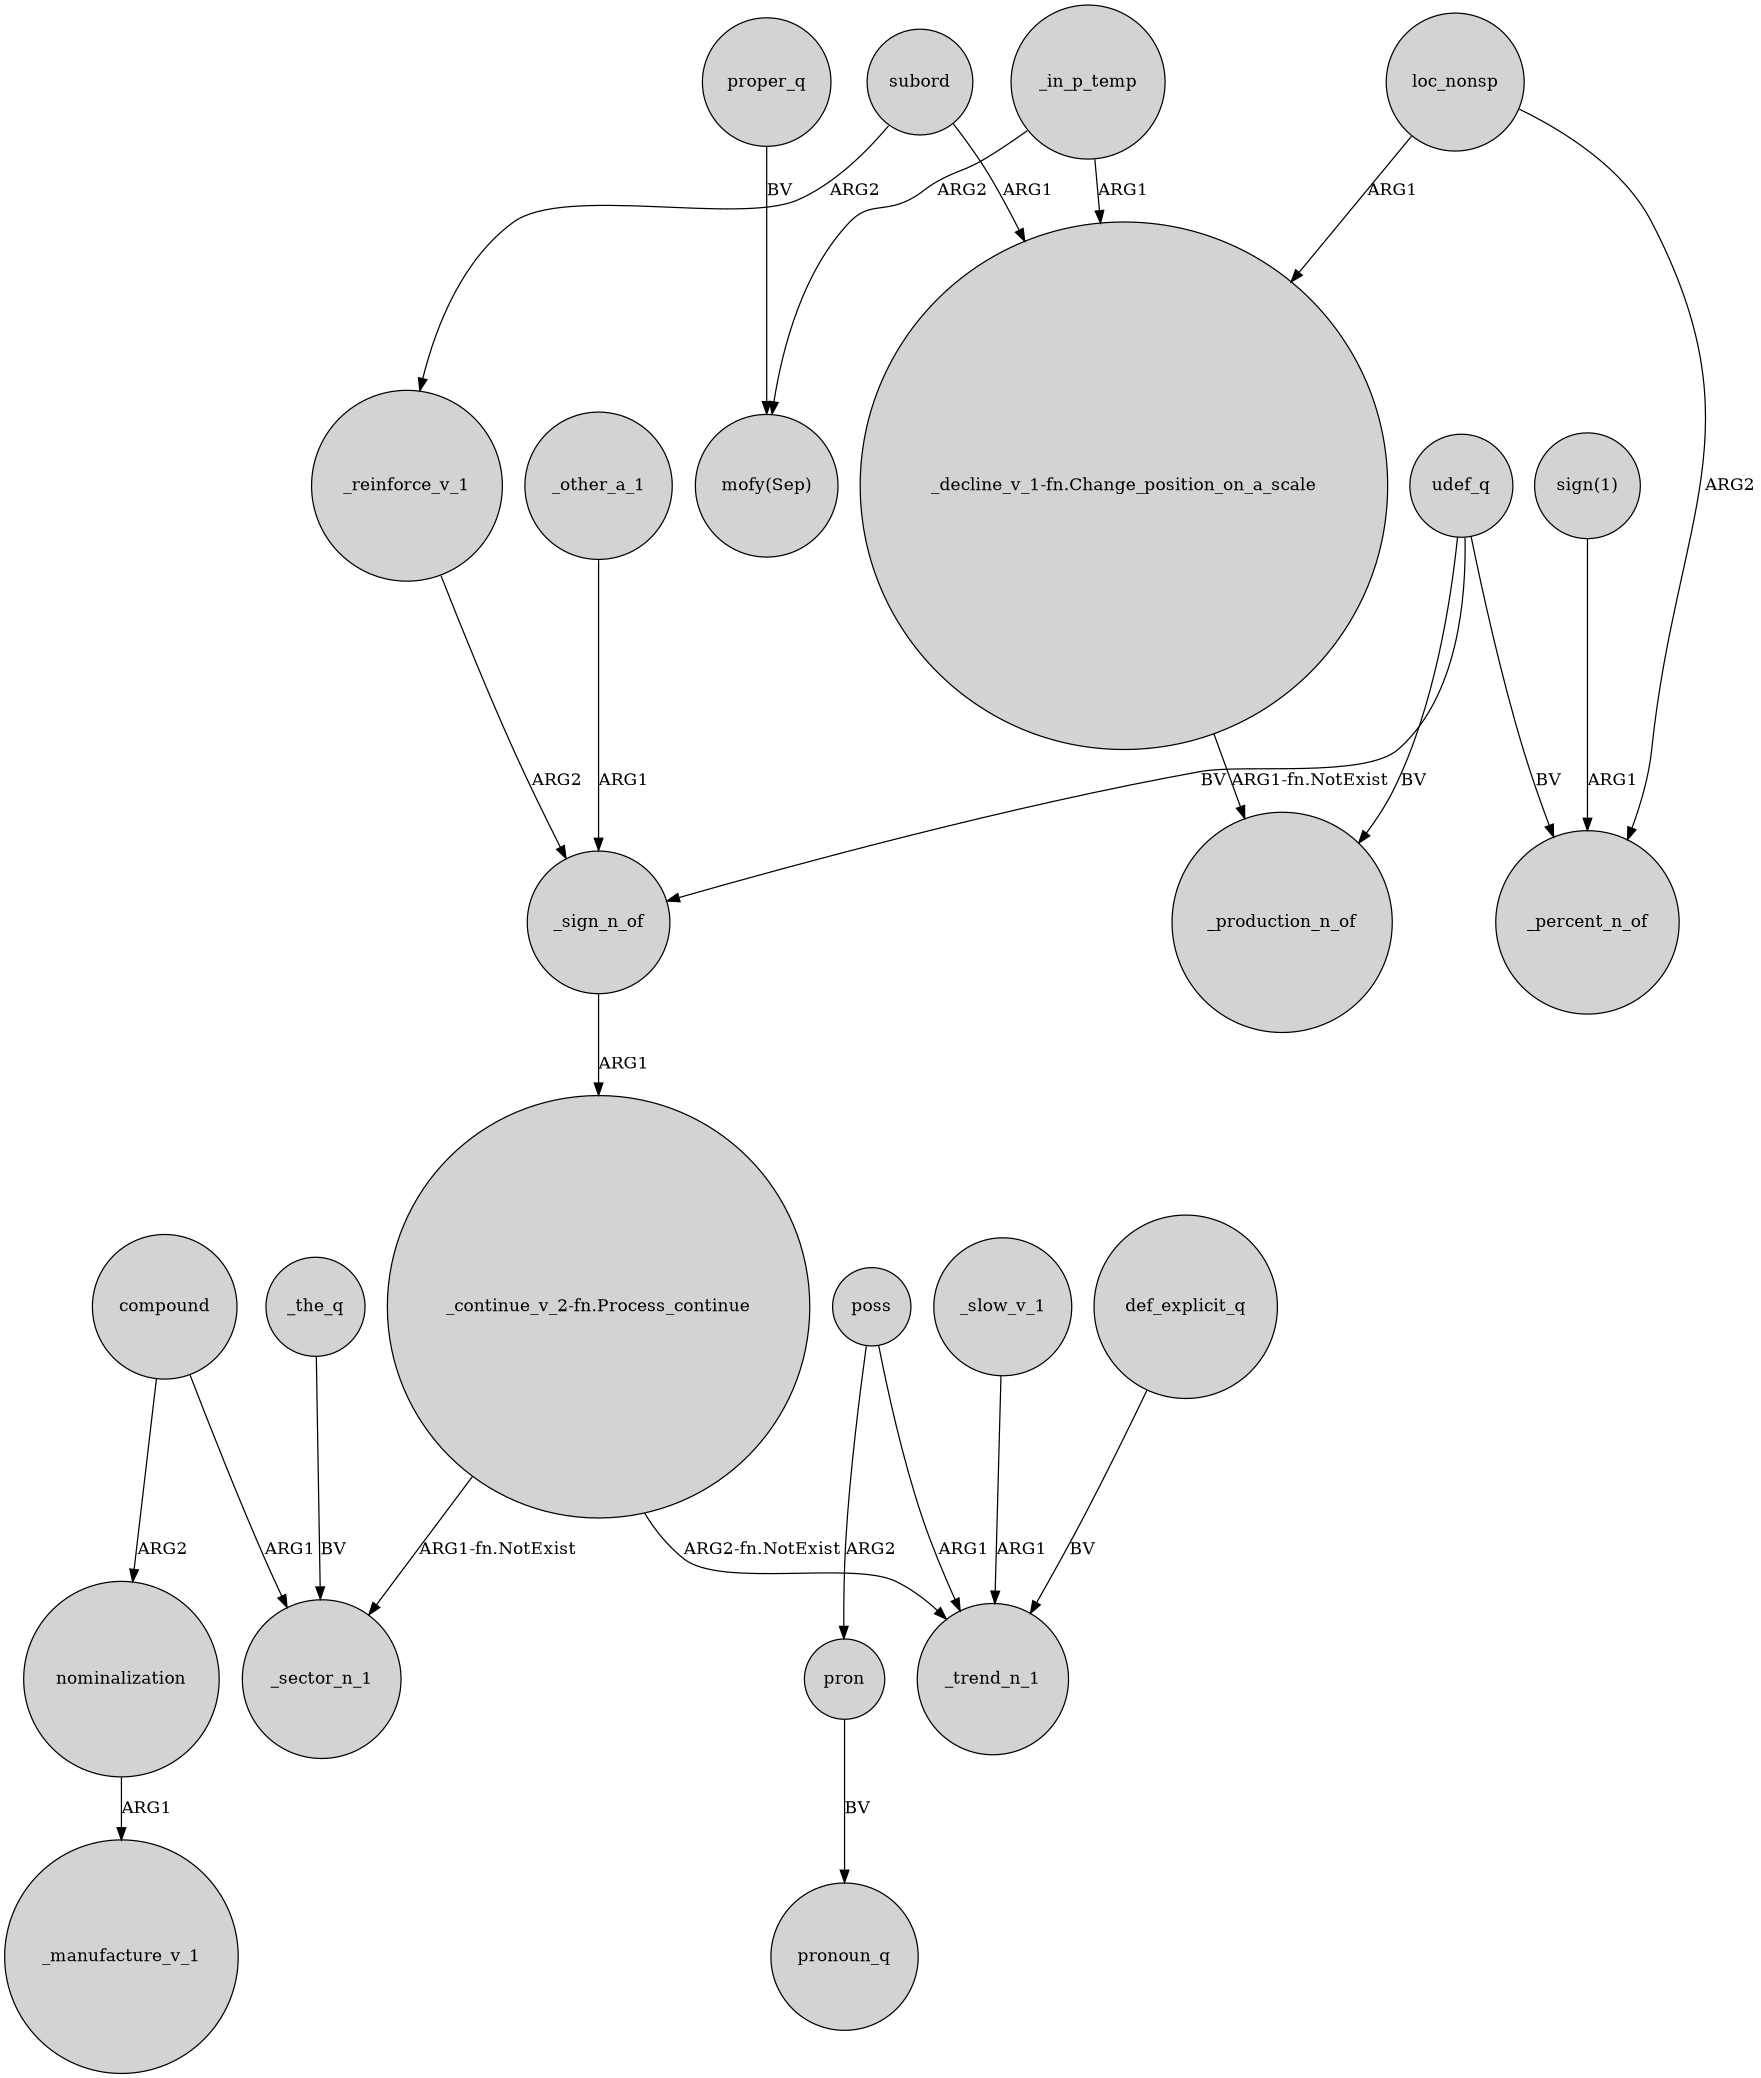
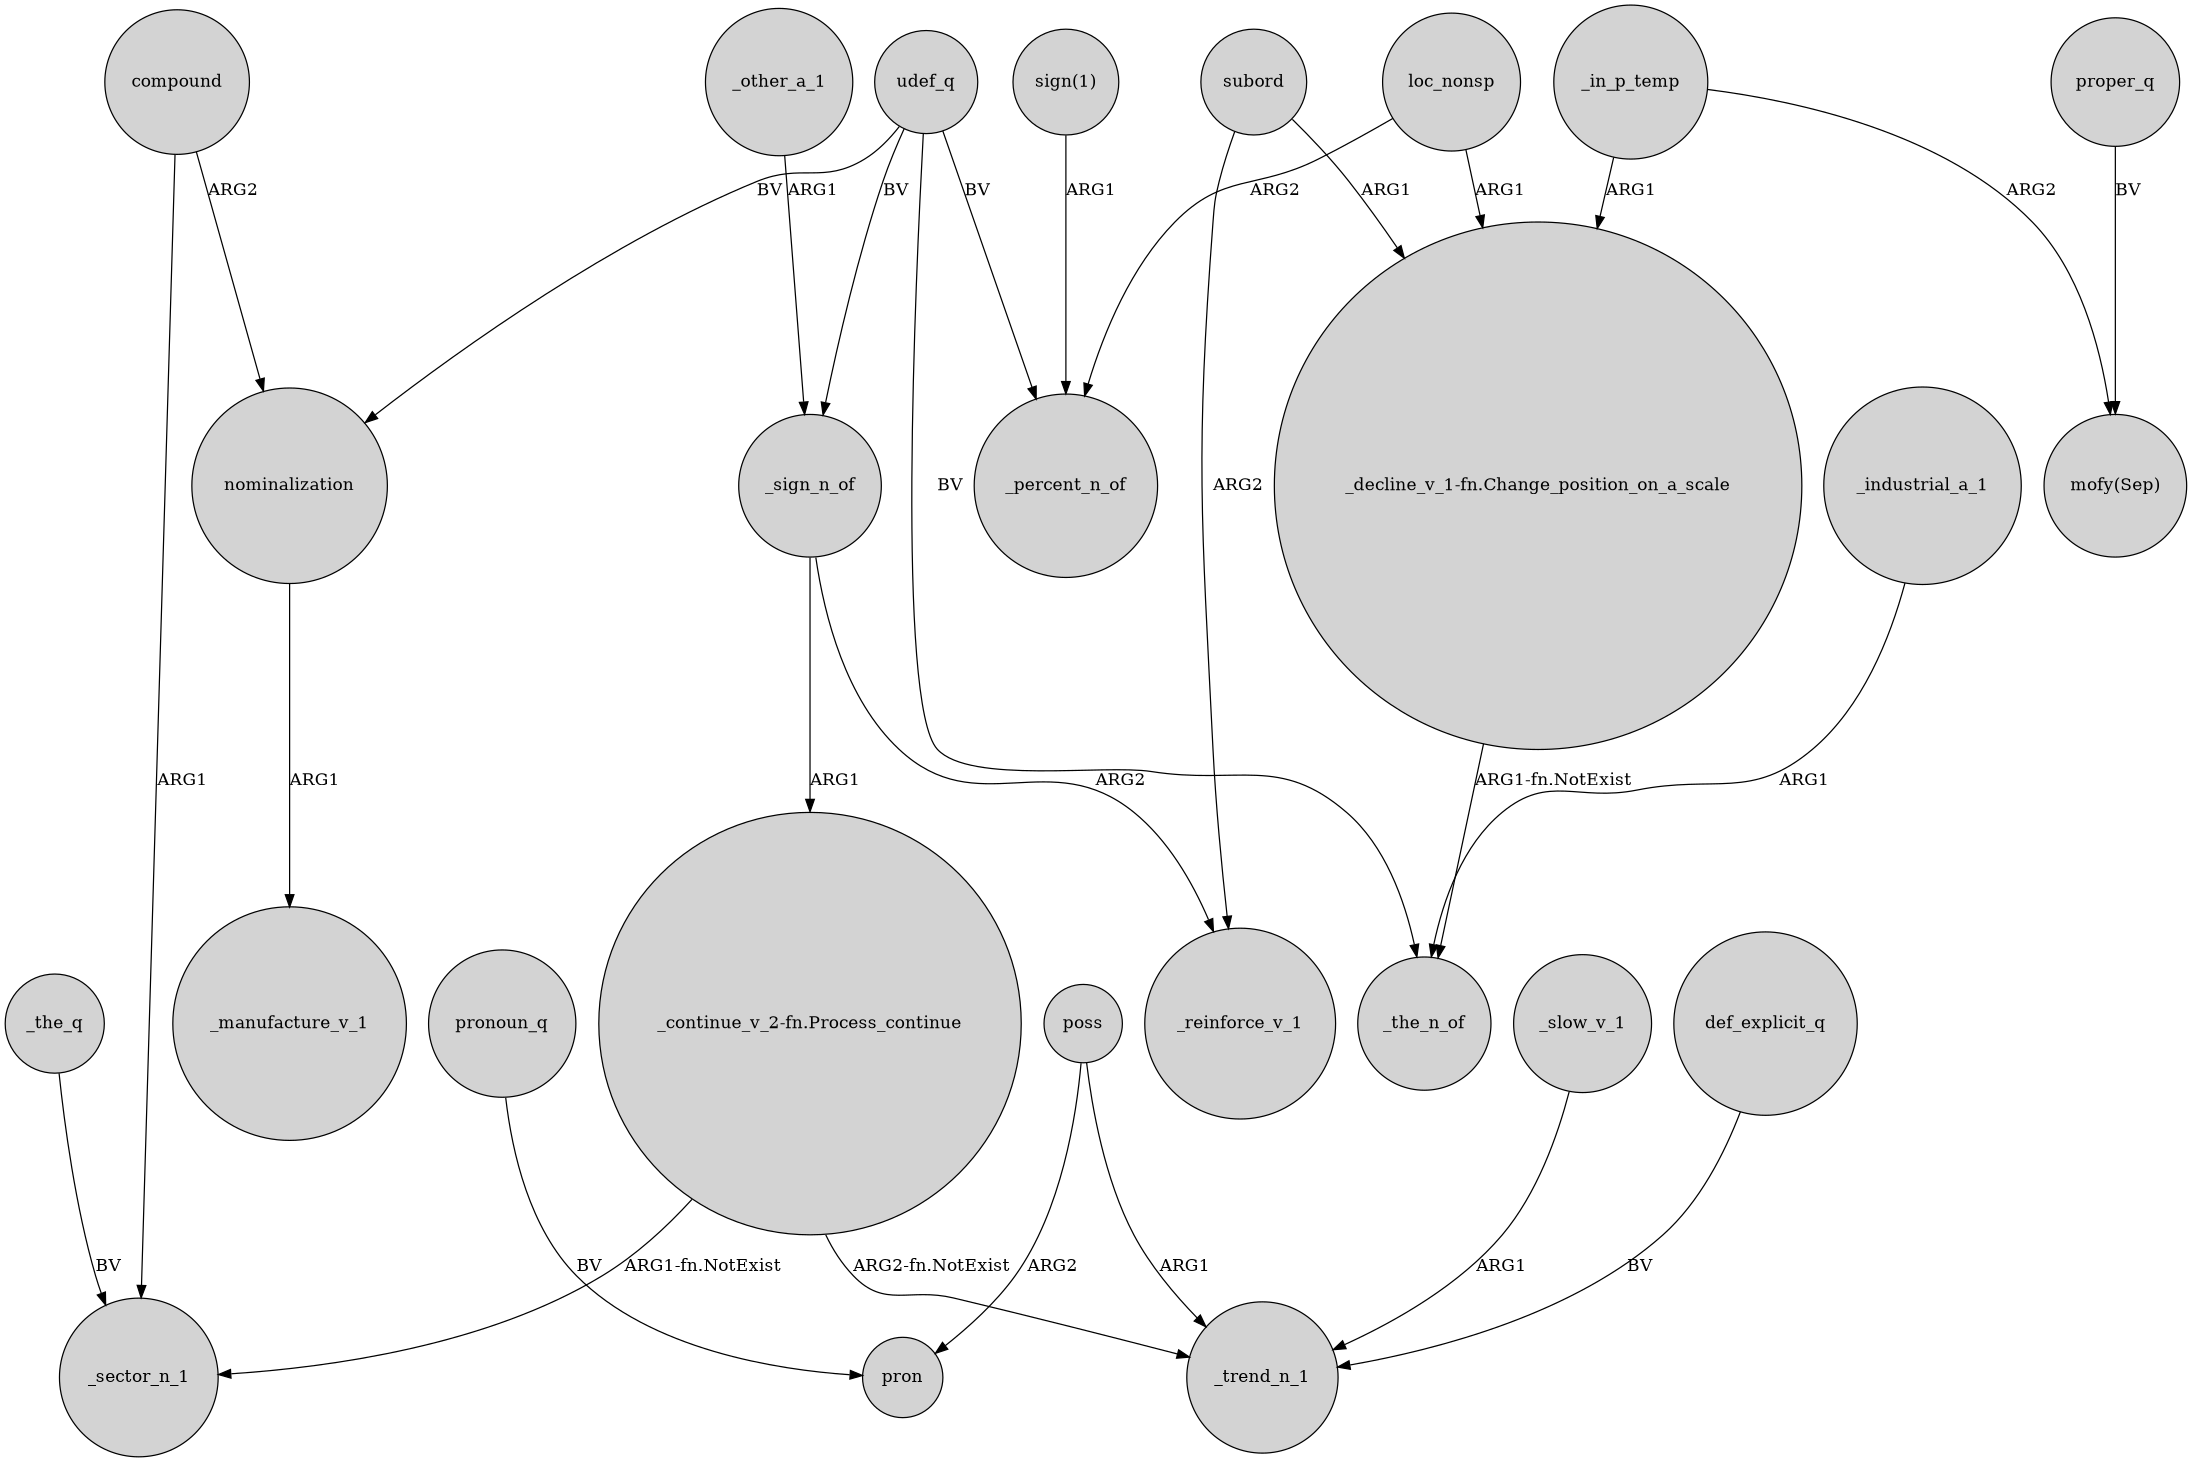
edge "udef_q" -> "nominalization": added, label "BV"
node "_industrial_a_1": added
edge "_reinforce_v_1" -> "_sign_n_of": reversed
node "_production_n_of": label "_production_n_of" -> "_the_n_of"
edge "pron" -> "pronoun_q": reversed
